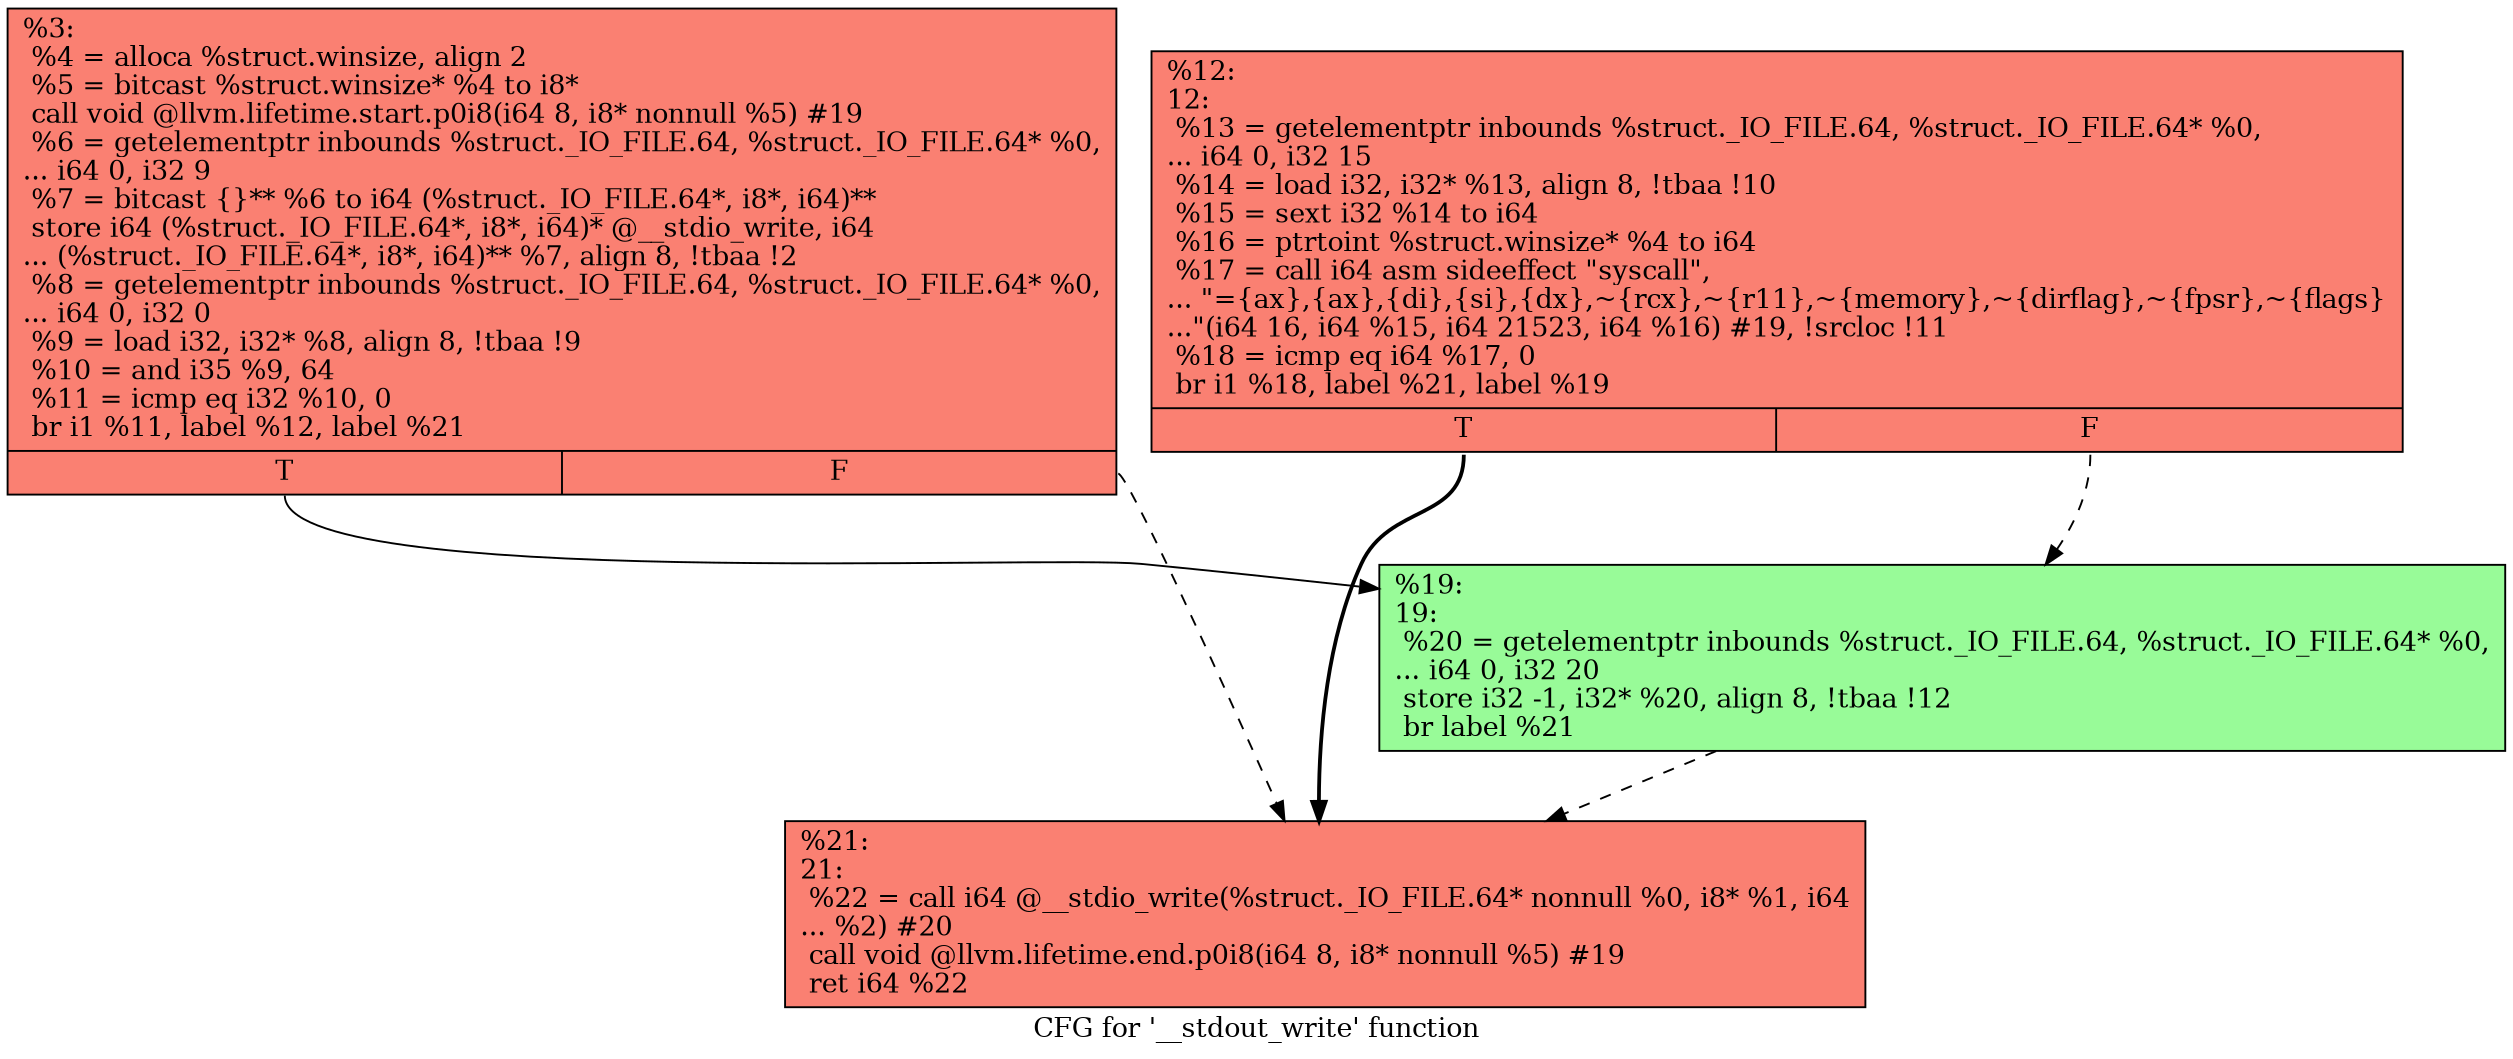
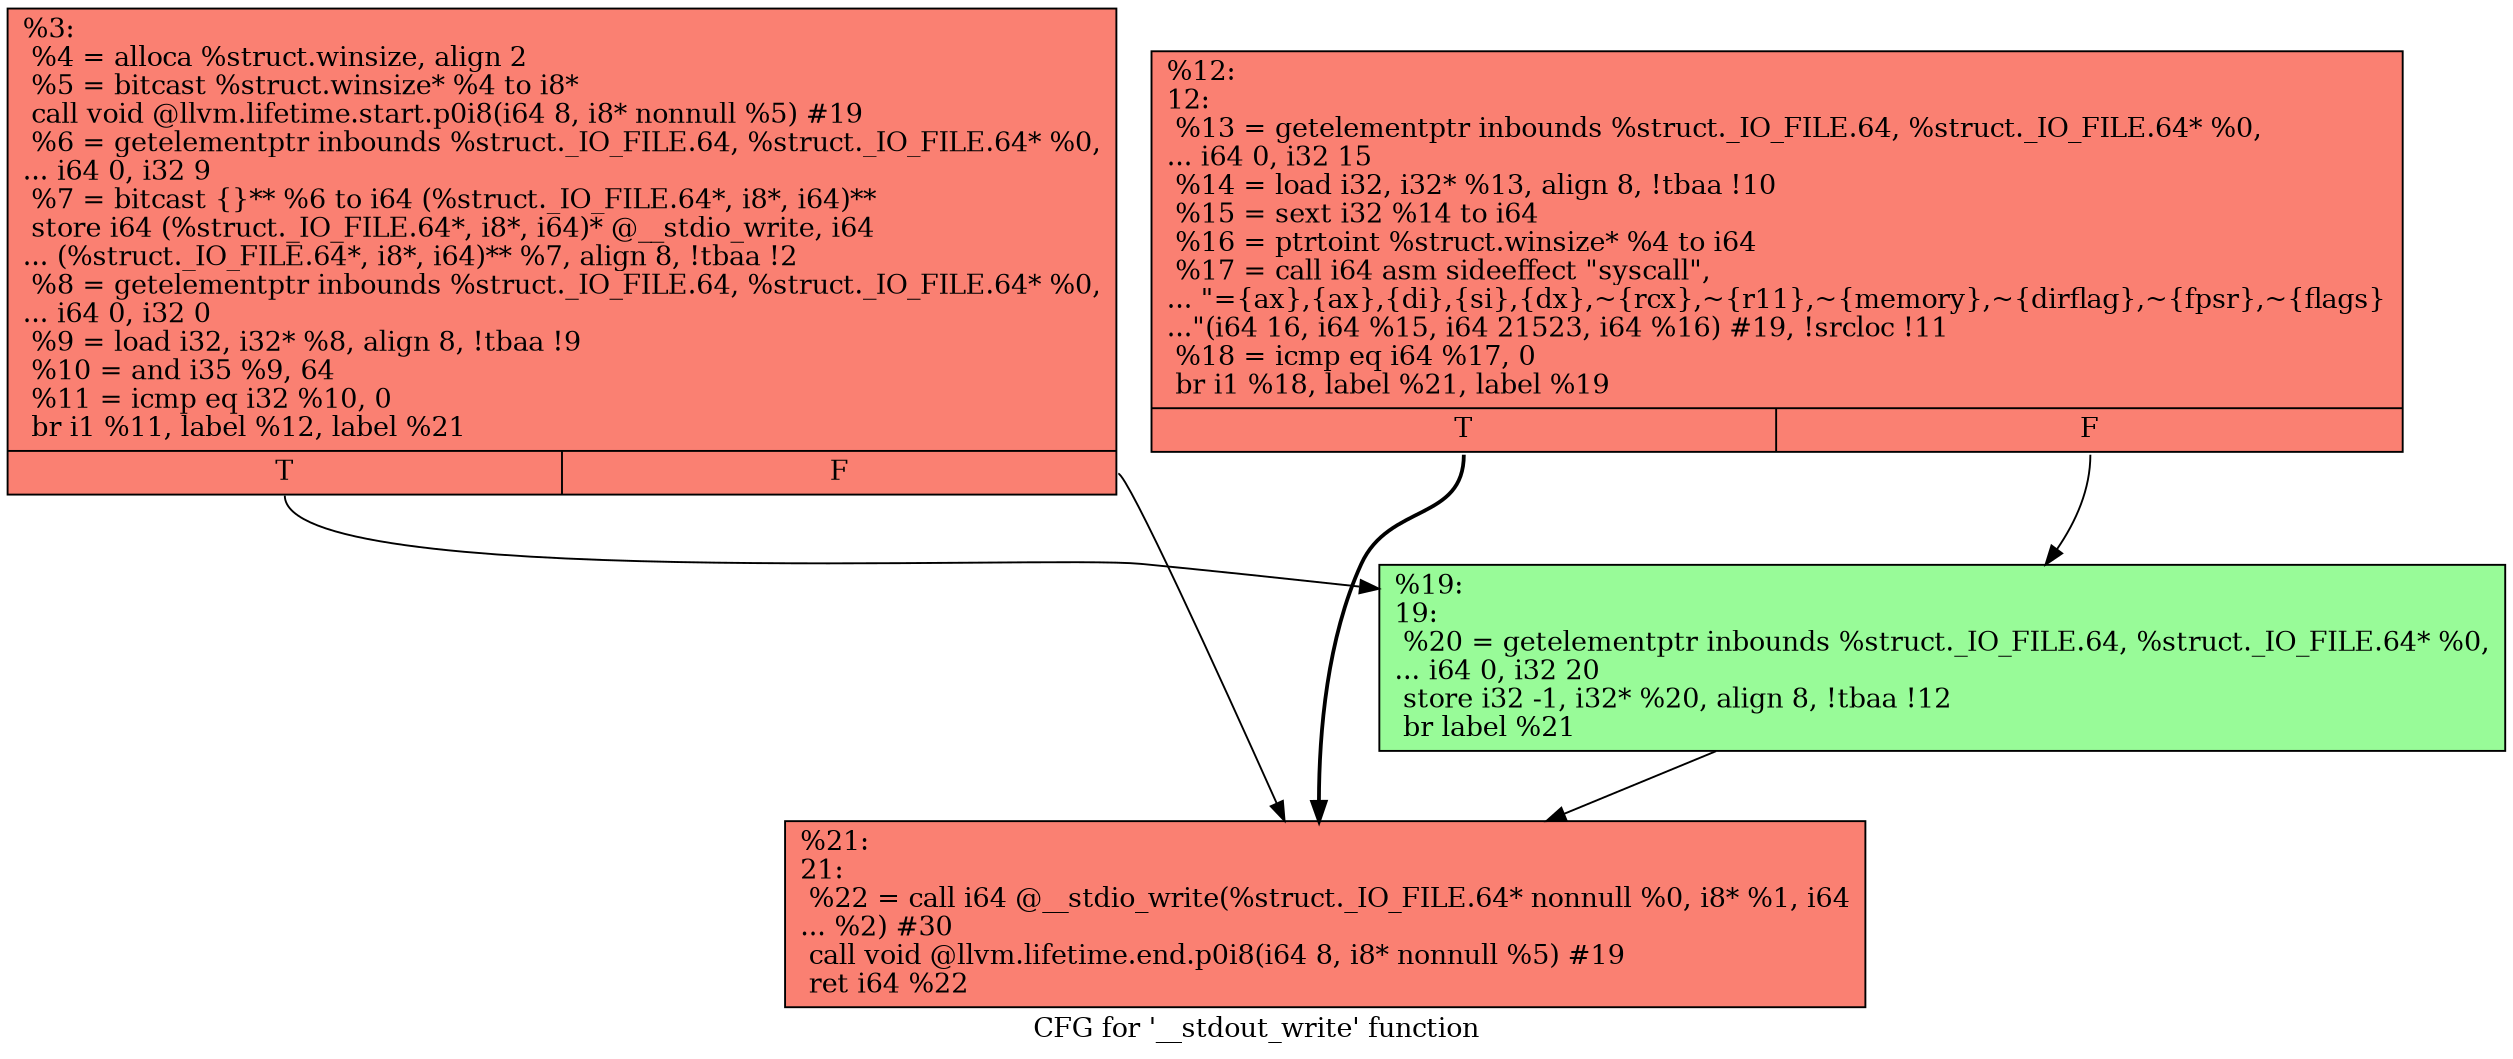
edge "%12:" -> "%19:": style dashed -> solid
edge "%3:" -> "%21:": style dashed -> solid
edge "%19:" -> "%21:": style dashed -> solid
node "%21:": text "... %2) #20" -> "... %2) #30"
